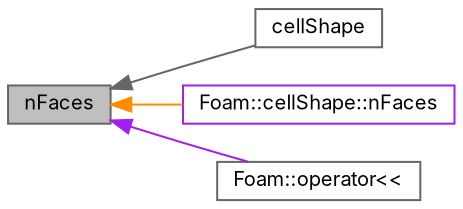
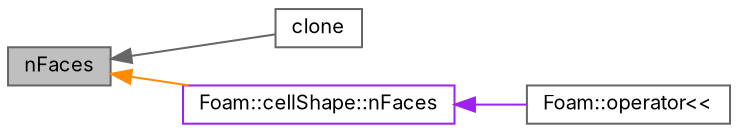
node "cellShape": label "cellShape" -> "clone"
edge "Foam::operator<<" -> "nFaces": now "Foam::operator<<" -> "Foam::cellShape::nFaces"
